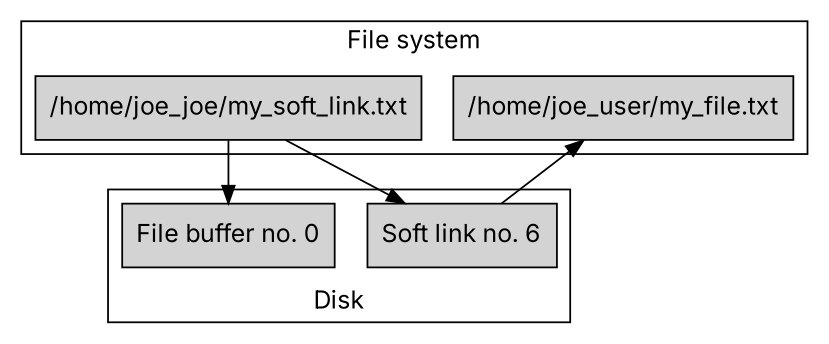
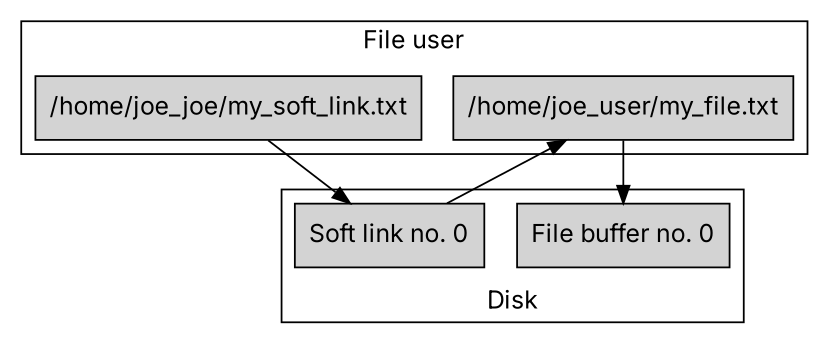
cluster "File system": label "File system" -> "File user"
edge "/home/joe_joe/my_soft_link.txt" -> "File buffer no. 0": now "/home/joe_user/my_file.txt" -> "File buffer no. 0"
node "Soft link no. 6": label "Soft link no. 6" -> "Soft link no. 0"
